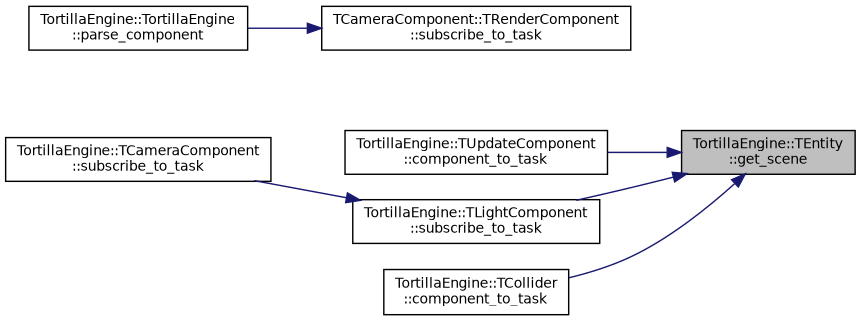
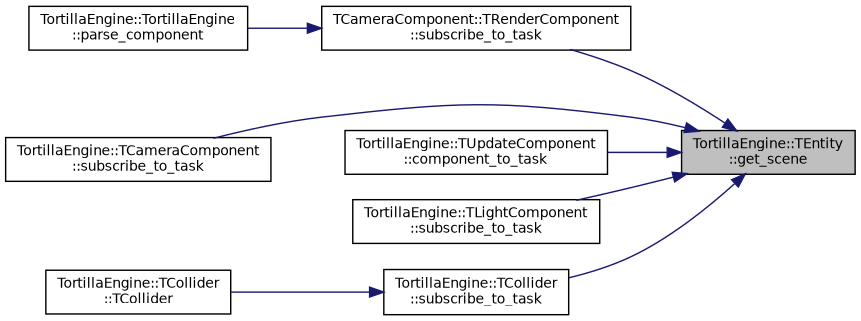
edge "TCameraComponent::TRenderComponent ::subscribe_to_task" -> "TortillaEngine::TEntity ::get_scene": added
edge "TortillaEngine::TCameraComponent ::subscribe_to_task" -> "TortillaEngine::TLightComponent ::subscribe_to_task": now "TortillaEngine::TCameraComponent ::subscribe_to_task" -> "TortillaEngine::TEntity ::get_scene"
node "TortillaEngine::TCollider ::TCollider": added
node "TortillaEngine::TCollider ::component_to_task": label "TortillaEngine::TCollider ::component_to_task" -> "TortillaEngine::TCollider ::subscribe_to_task"
